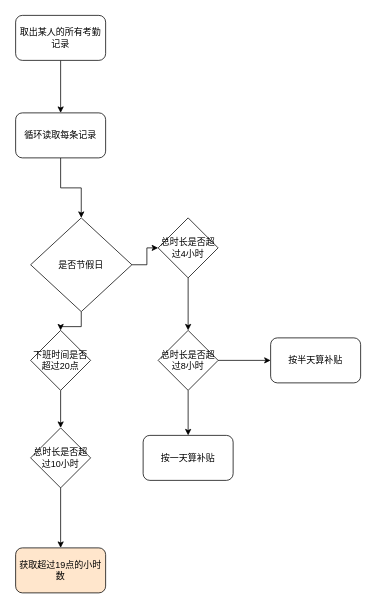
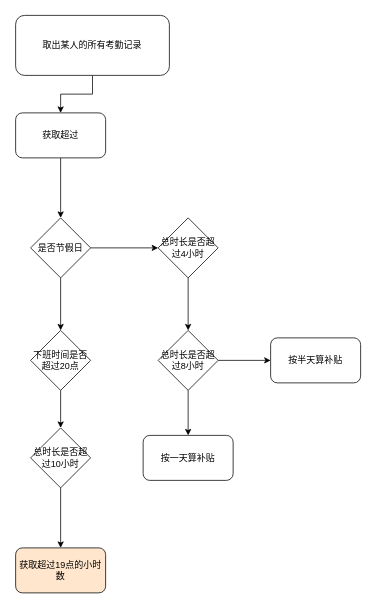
node "取出某人的所有考勤记录": size 90x45 -> 154x60
node "循环读取每条记录": label "循环读取每条记录" -> "获取超过"
node "是否节假日": size 101x94 -> 60x60
